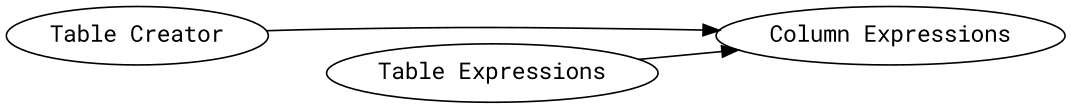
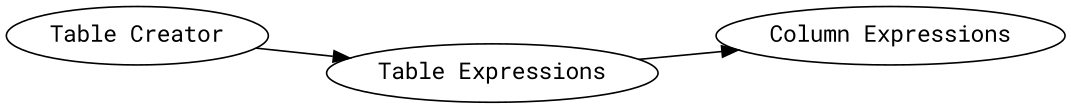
edge "Table Creator" -> "Column Expressions": now "Table Creator" -> "Table Expressions"
